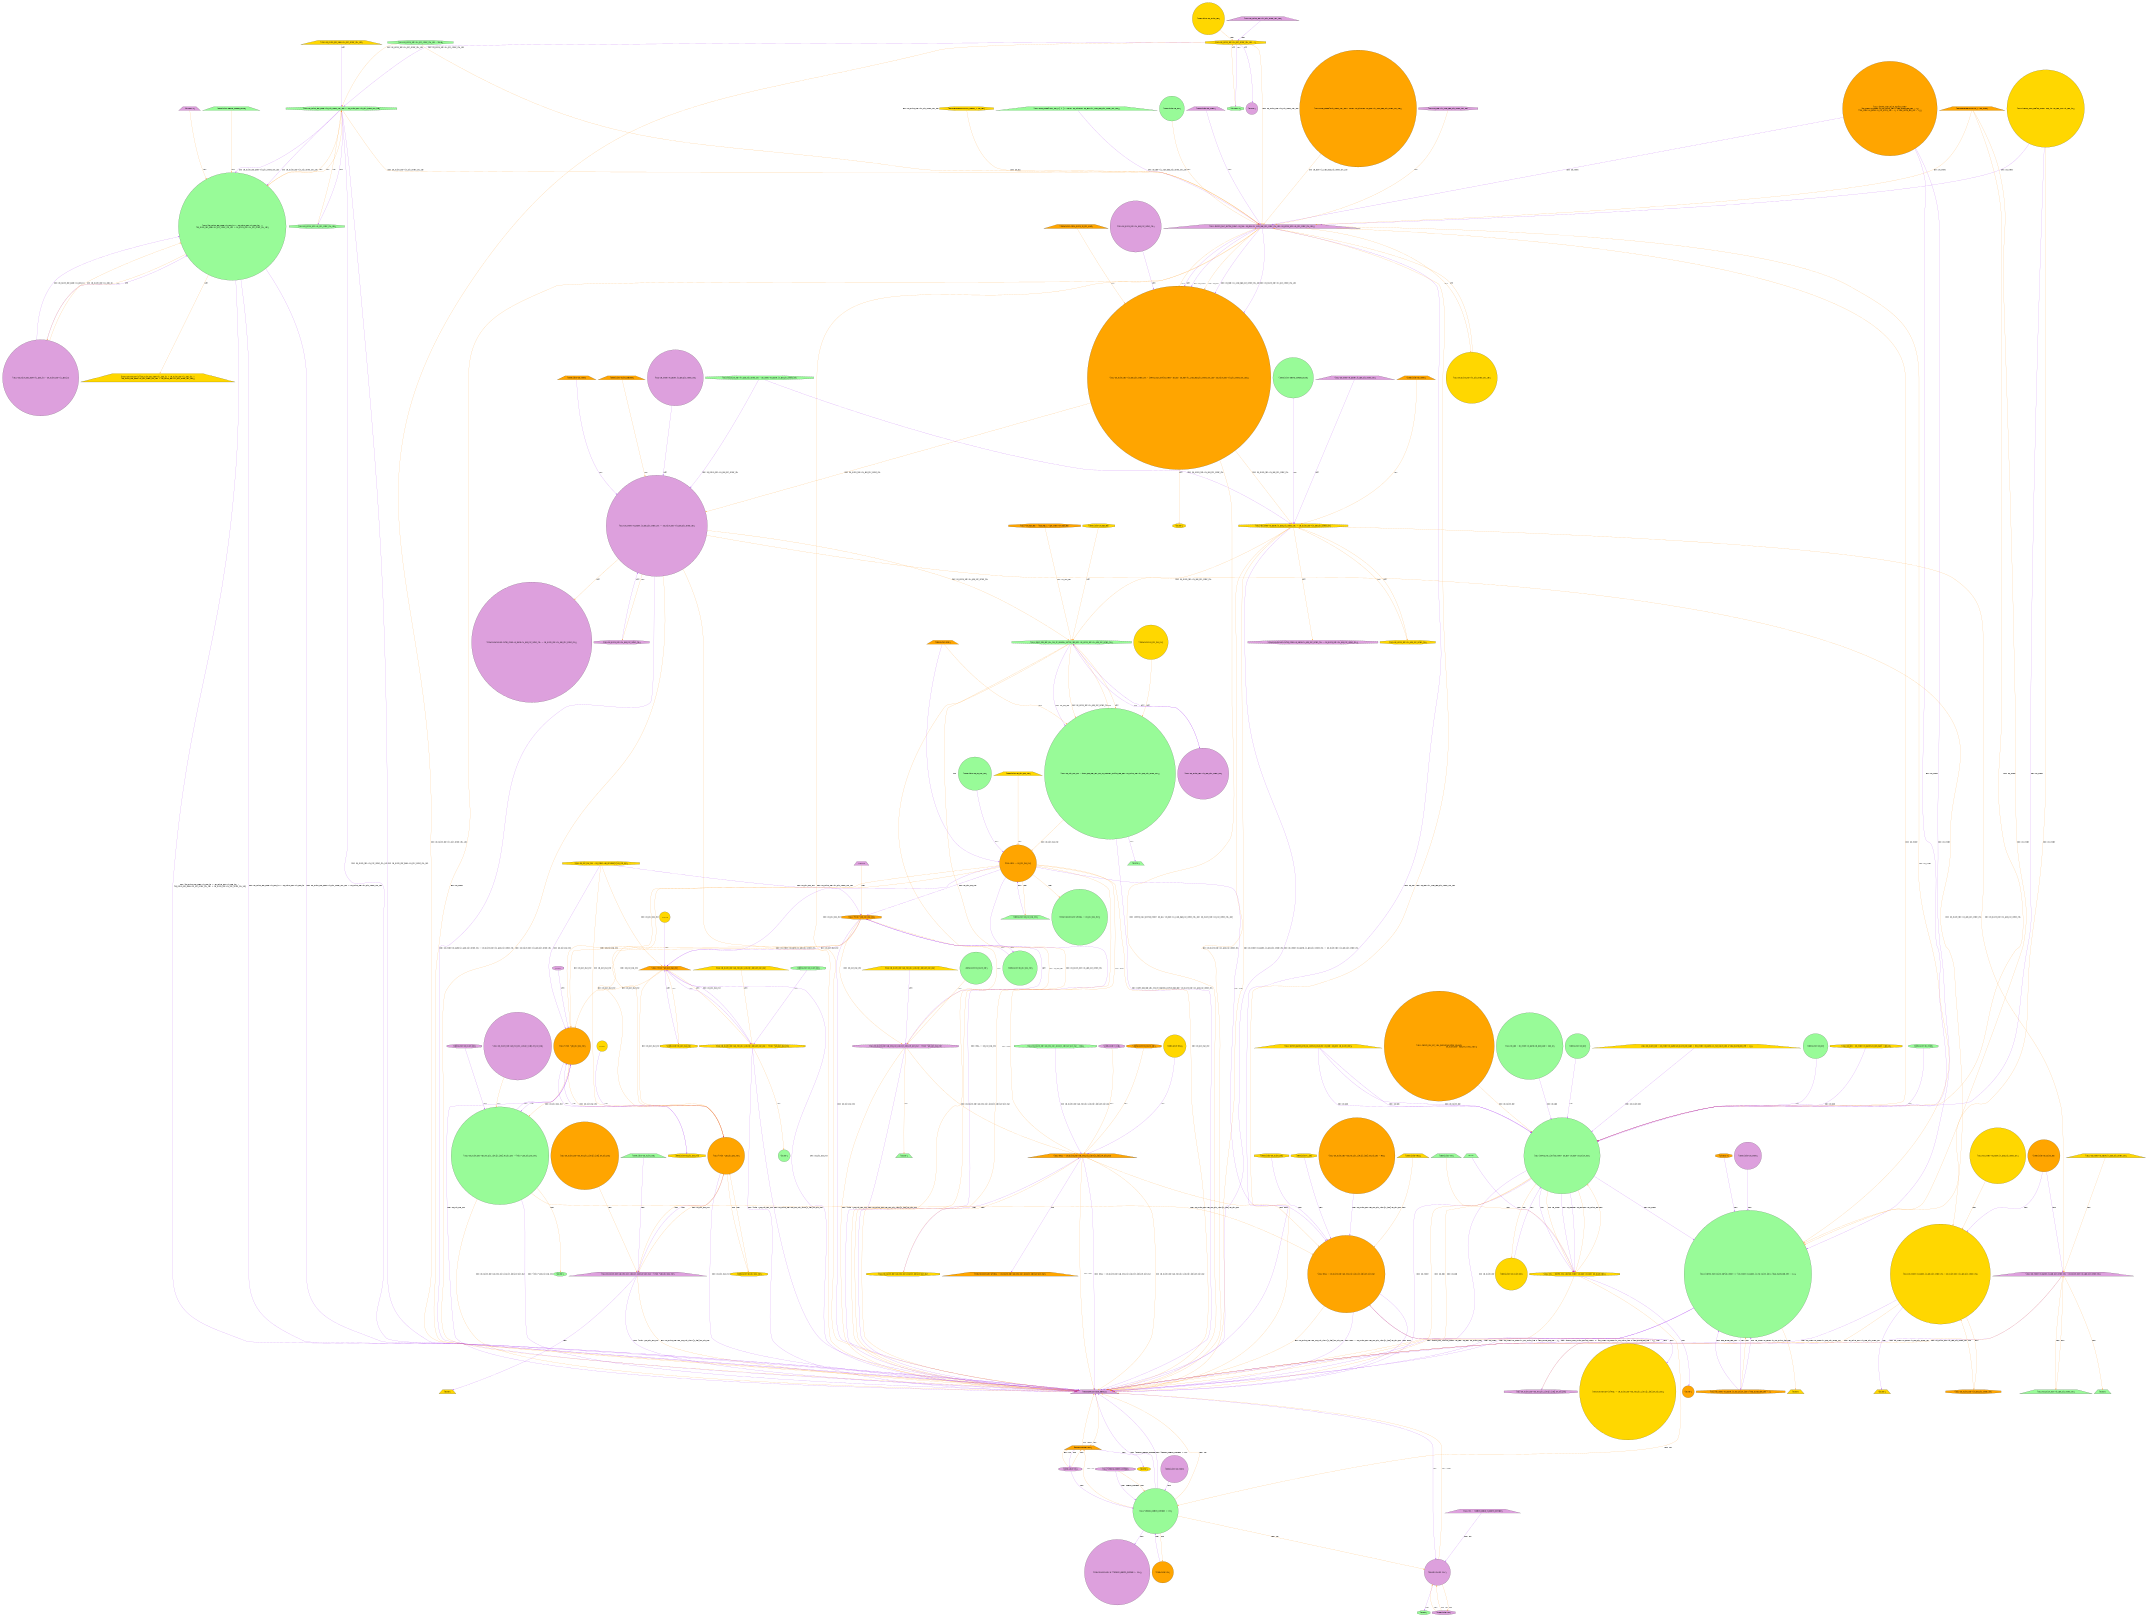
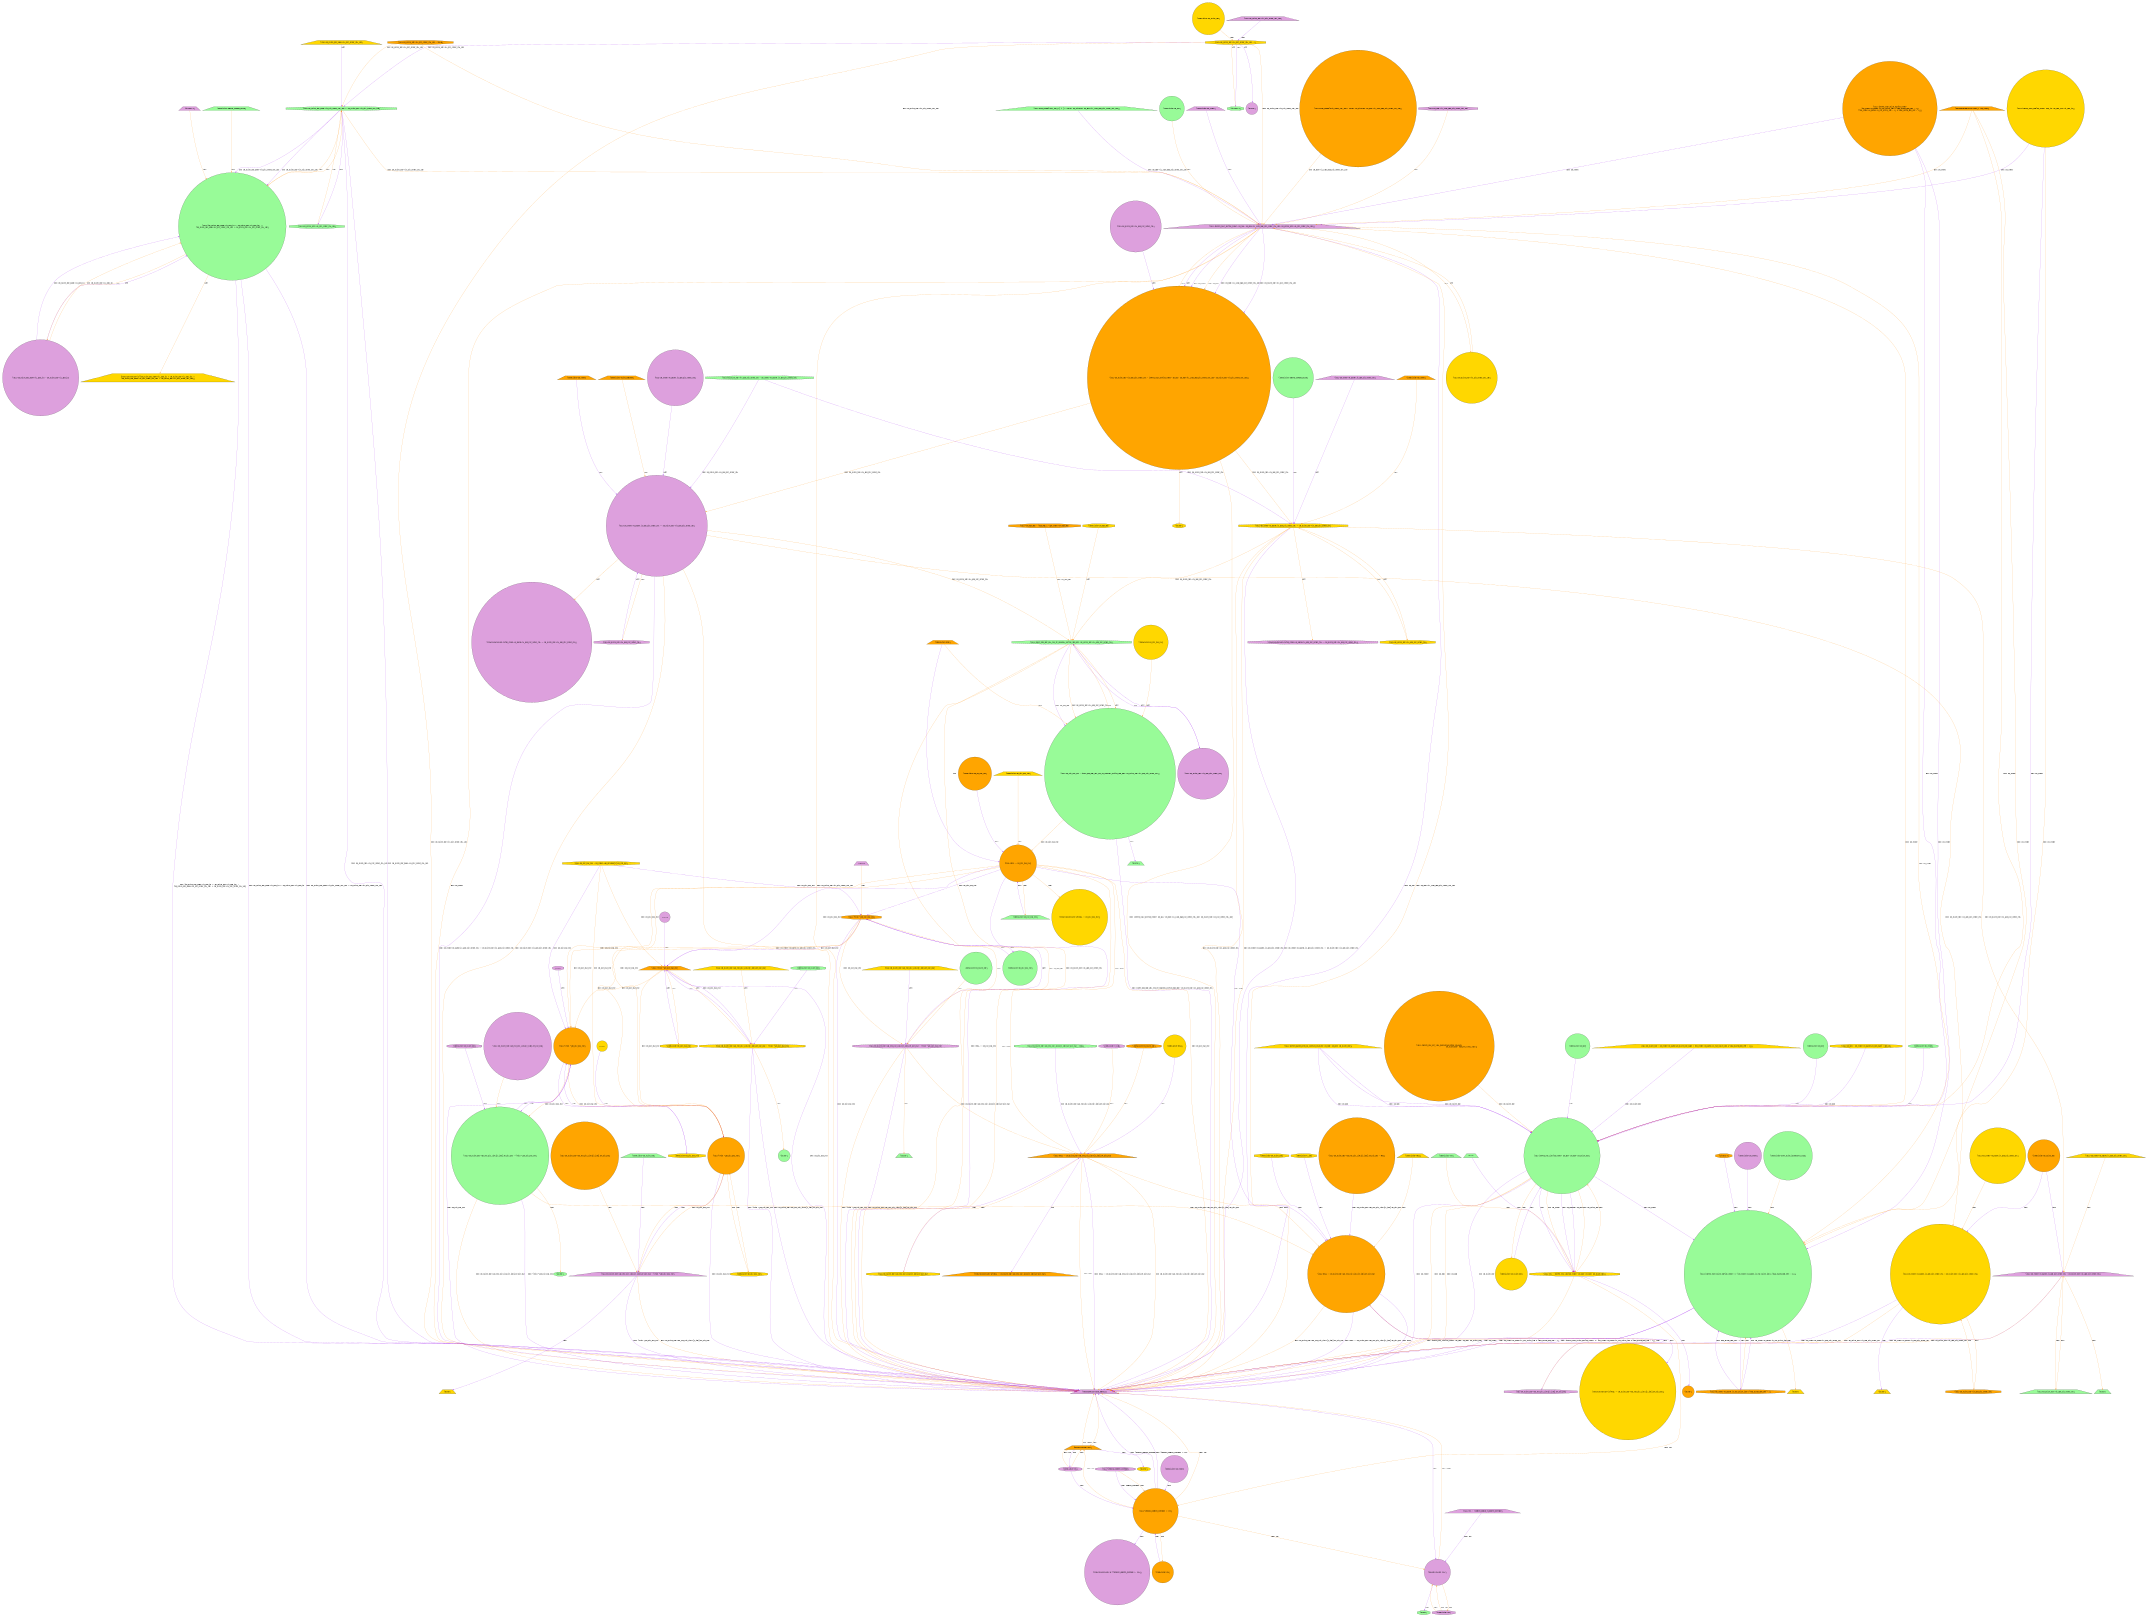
node "(Call,ps_slice_hdr->i4_pic_order_cnt_lsb = value)": fillcolor palegreen -> orange
node "(MethodParameterIn,nal_header_t *ps_nal)": removed
node "(MethodParameterIn,ret_t *ps_codec)": label "(MethodParameterIn,ret_t *ps_codec)" -> "(MethodParameterIn,codec_t *ps_codec)"
node "(Identifier,first_slice_in_pic_flag)": removed
node "(Identifier,ps_mv_buf_ref)": fillcolor palegreen -> orange
node "1002348": fillcolor gold -> plum
node "(ControlStructure,if(NULL == ps_pic_buf_ref))": fillcolor palegreen -> gold
node "(Call,ps_pps = ps_codec->s_parse.ps_pps_base + pps_id)": removed
node "(Identifier,prev_slice_incomplete_flag)": added
node "(Call,(WORD32)IHEVCD_SUCCESS != ret)": fillcolor palegreen -> orange
